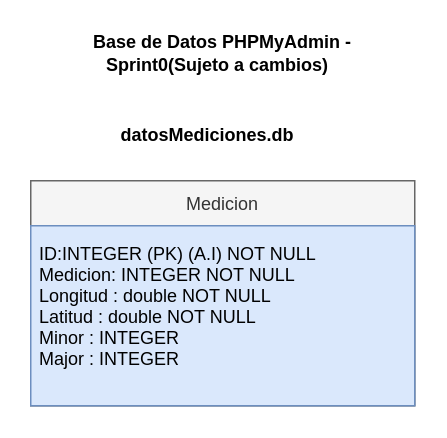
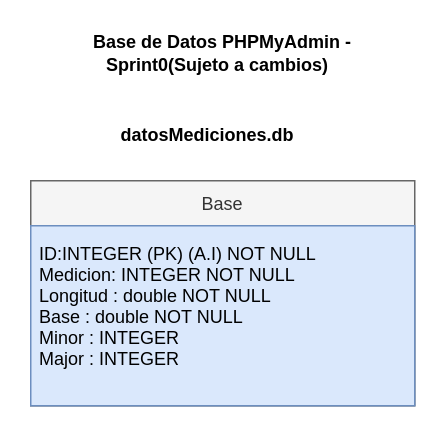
node "Medicion": label "Medicion" -> "Base"
node "ID:INTEGER (PK) (A.I) NOT NULL Medicion: INTEGER NOT NULL Longitud : double NOT NULL Latitud : double NOT NULL Minor : INTEGER Major : INTEGER": label "ID:INTEGER (PK) (A.I) NOT NULL Medicion: INTEGER NOT NULL Longitud : double NOT NULL Latitud : double NOT NULL Minor : INTEGER Major : INTEGER" -> "ID:INTEGER (PK) (A.I) NOT NULL Medicion: INTEGER NOT NULL Longitud : double NOT NULL Base : double NOT NULL Minor : INTEGER Major : INTEGER"
